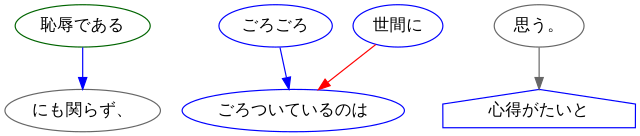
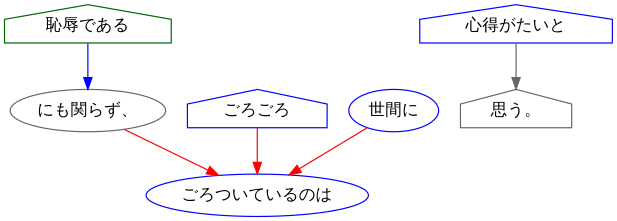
node "恥辱である": shape ellipse -> house
node "ごろごろ": shape ellipse -> house
node "思う。": shape ellipse -> house
edge "ごろごろ" -> "ごろついているのは": color blue -> red
edge "思う。" -> "心得がたいと": reversed
edge "にも関らず、" -> "ごろついているのは": added
